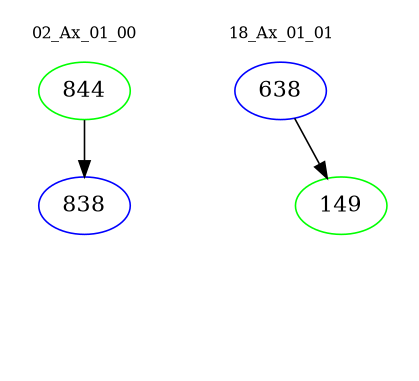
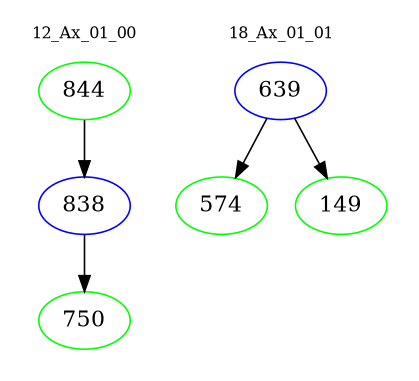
cluster "02_Ax_01_00": label "02_Ax_01_00" -> "12_Ax_01_00"
node "638": label "638" -> "639"
node "574": added
node "750": added
